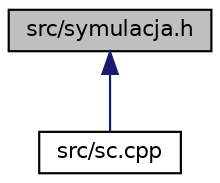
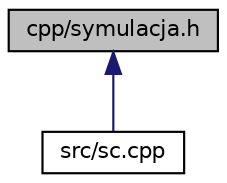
node "src/symulacja.h": label "src/symulacja.h" -> "cpp/symulacja.h"
